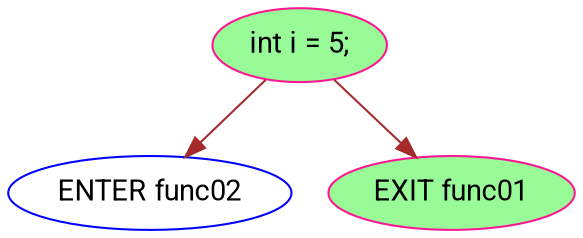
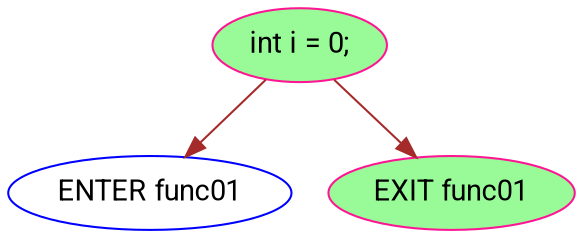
node "int i = 5;": label "int i = 5;" -> "int i = 0;"
node "ENTER func02": label "ENTER func02" -> "ENTER func01"
